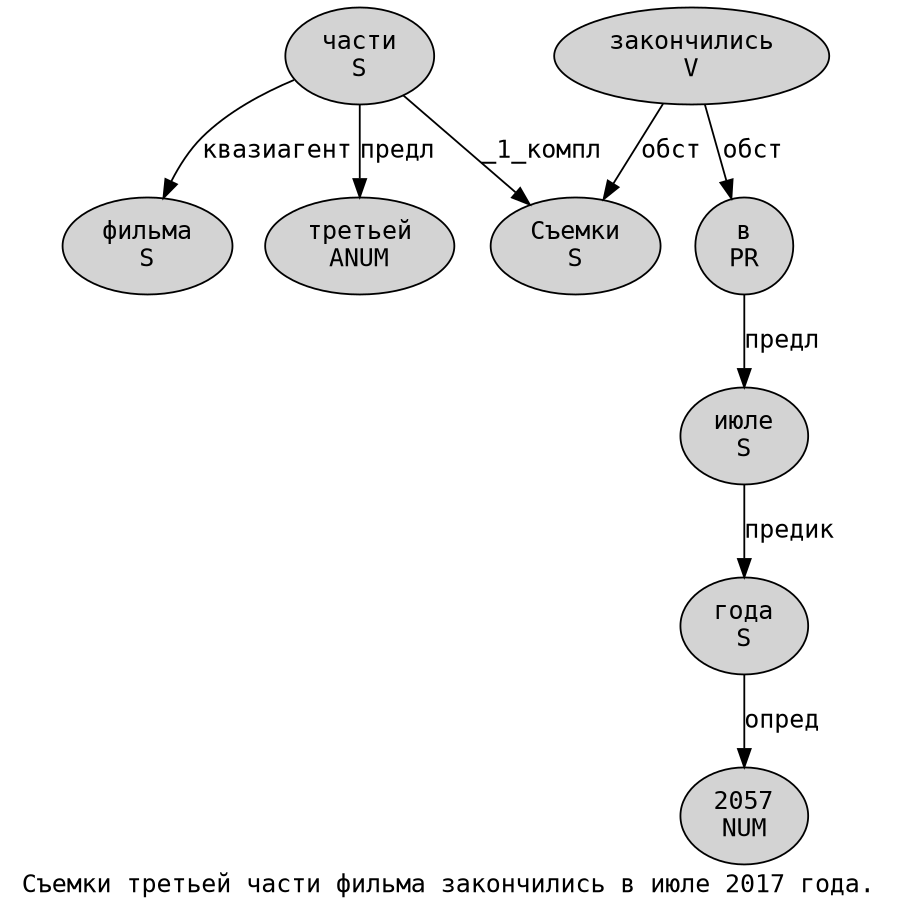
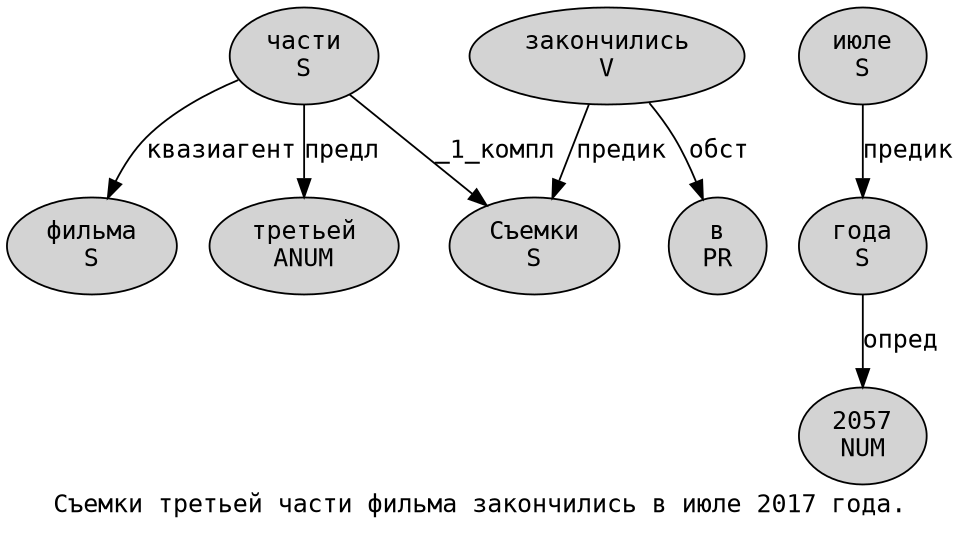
edge "закончились V" -> "Съемки S": label "обст" -> "предик"
edge "в PR" -> "июле S": removed, label "предл"
